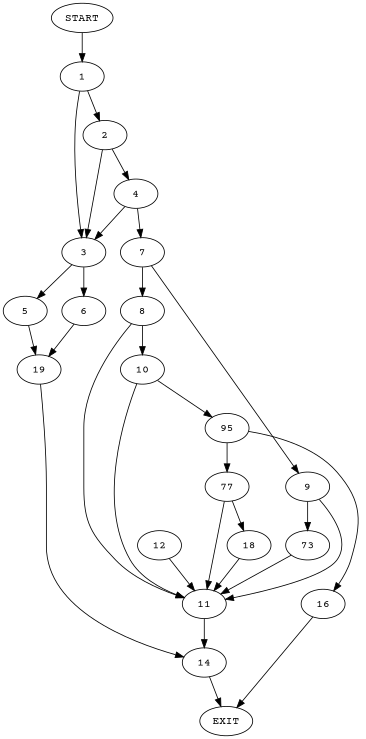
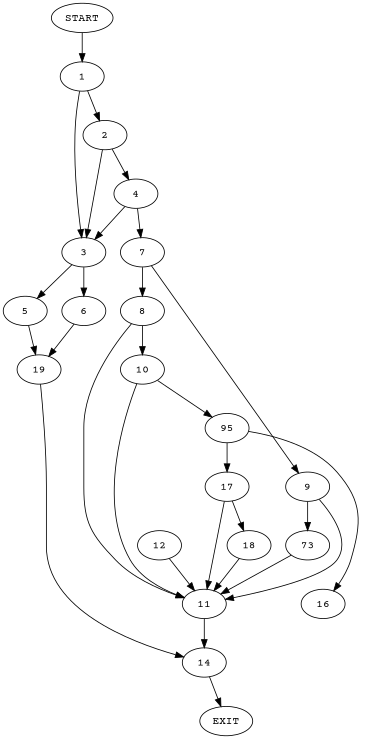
node "77": label "77" -> "17"
edge "16" -> "EXIT": removed
